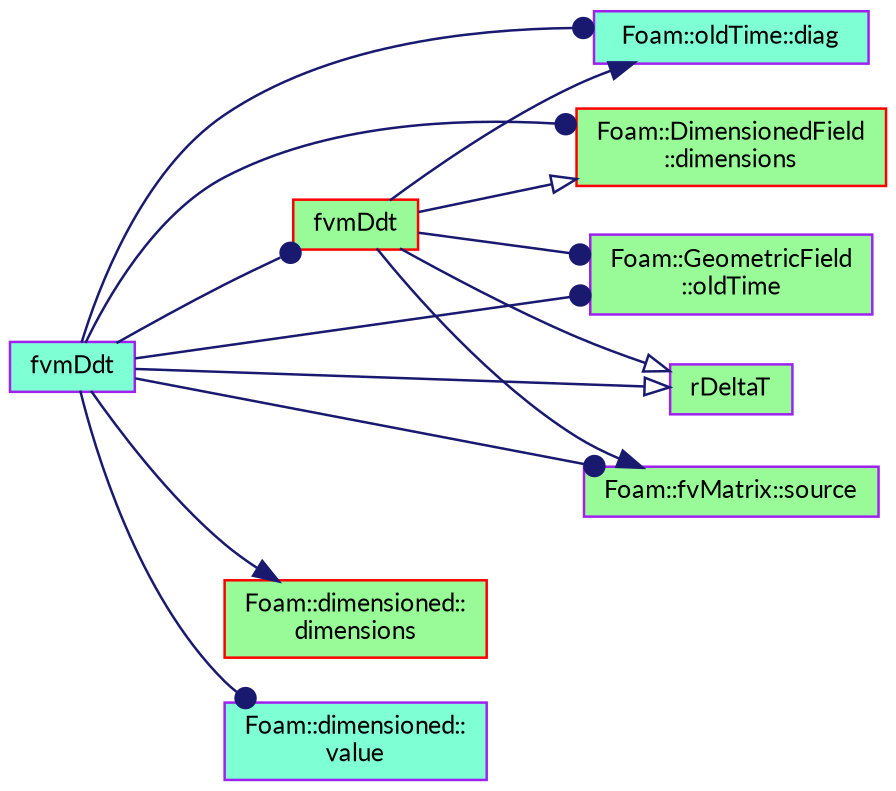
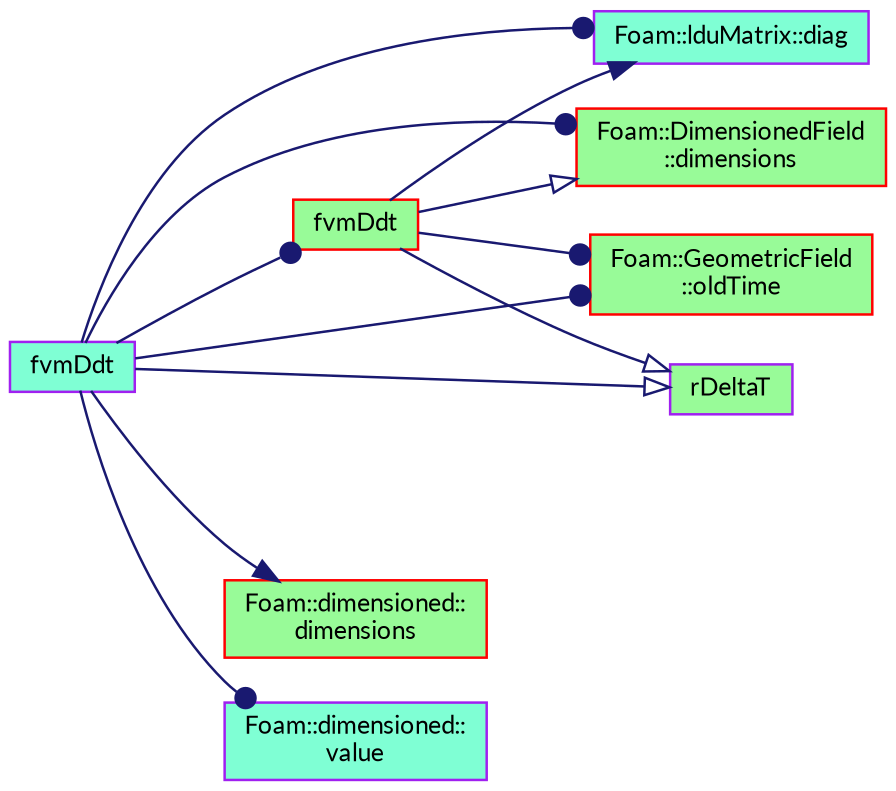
node "Foam::oldTime::diag": label "Foam::oldTime::diag" -> "Foam::lduMatrix::diag"
node "Foam::GeometricField ::oldTime": color purple -> red
node "Foam::fvMatrix::source": removed
